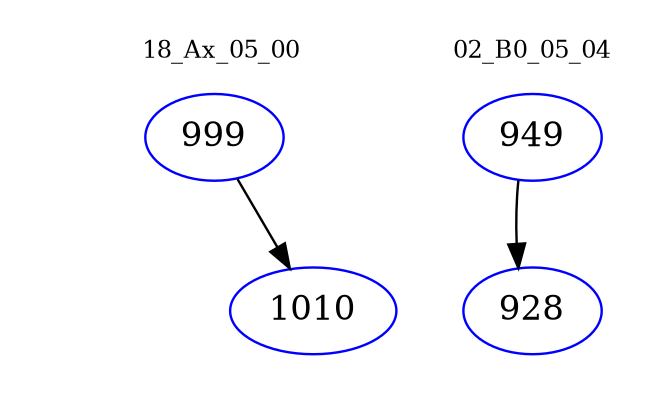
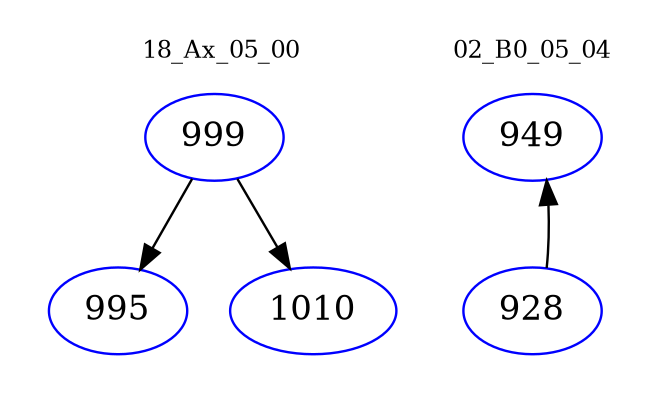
edge "949" -> "928": reversed
node "995": added
